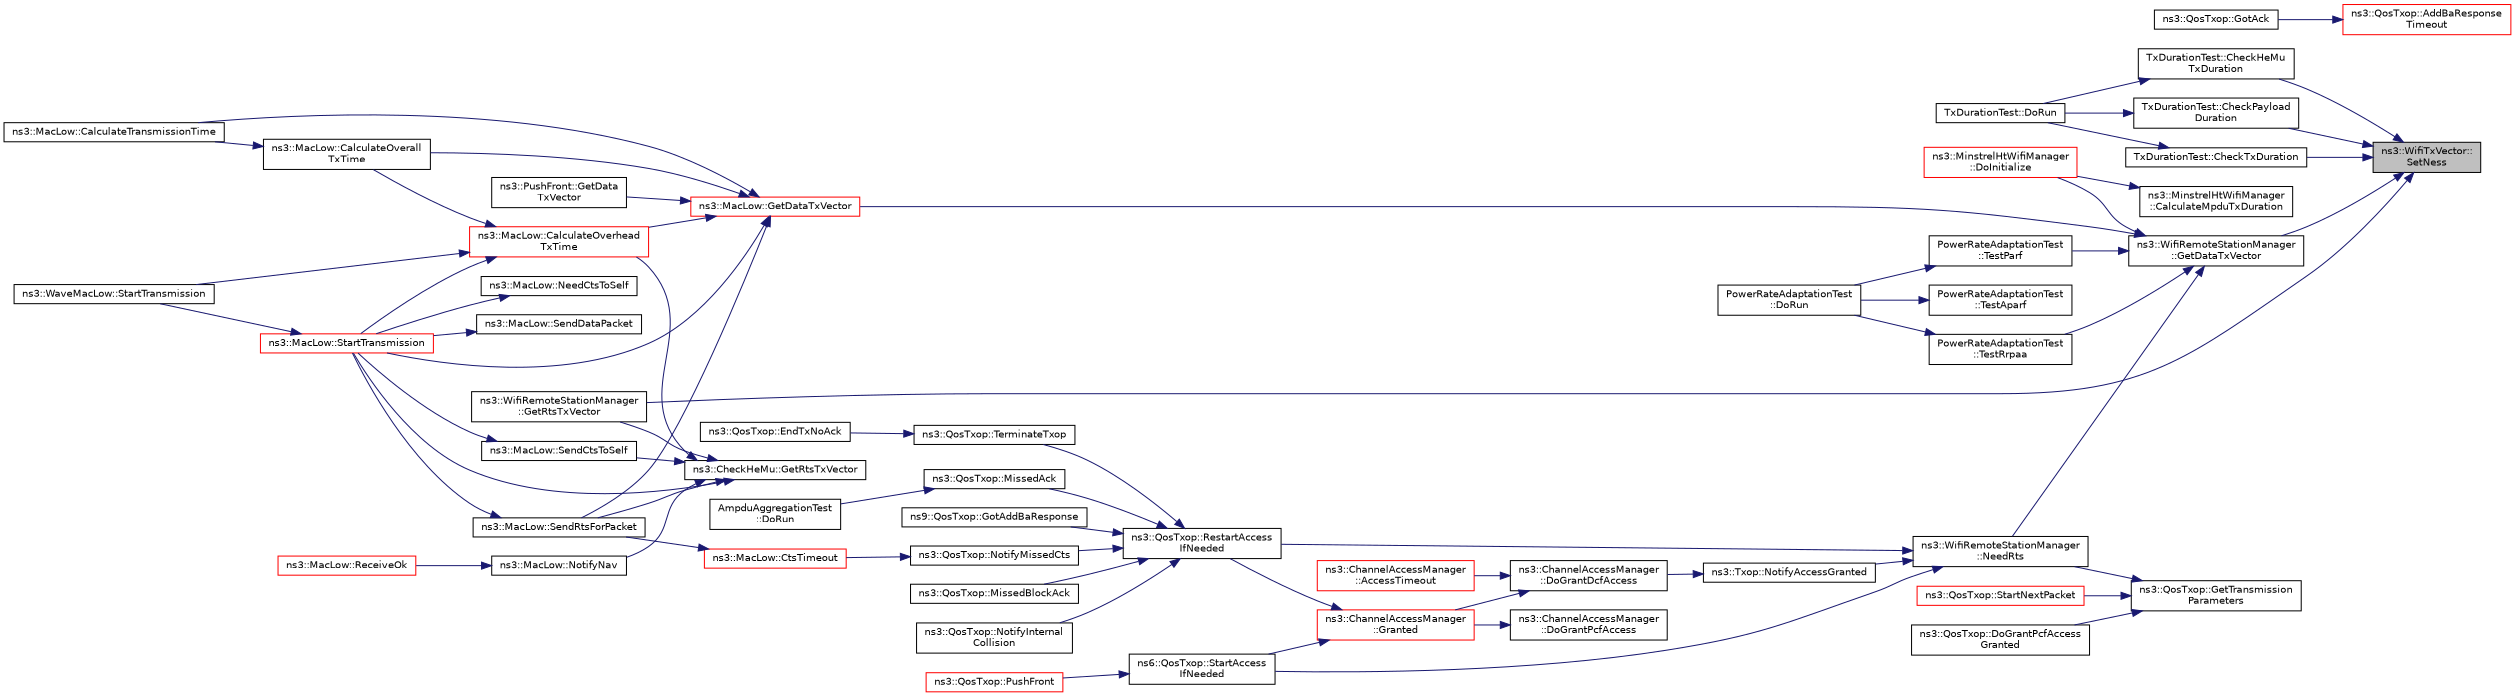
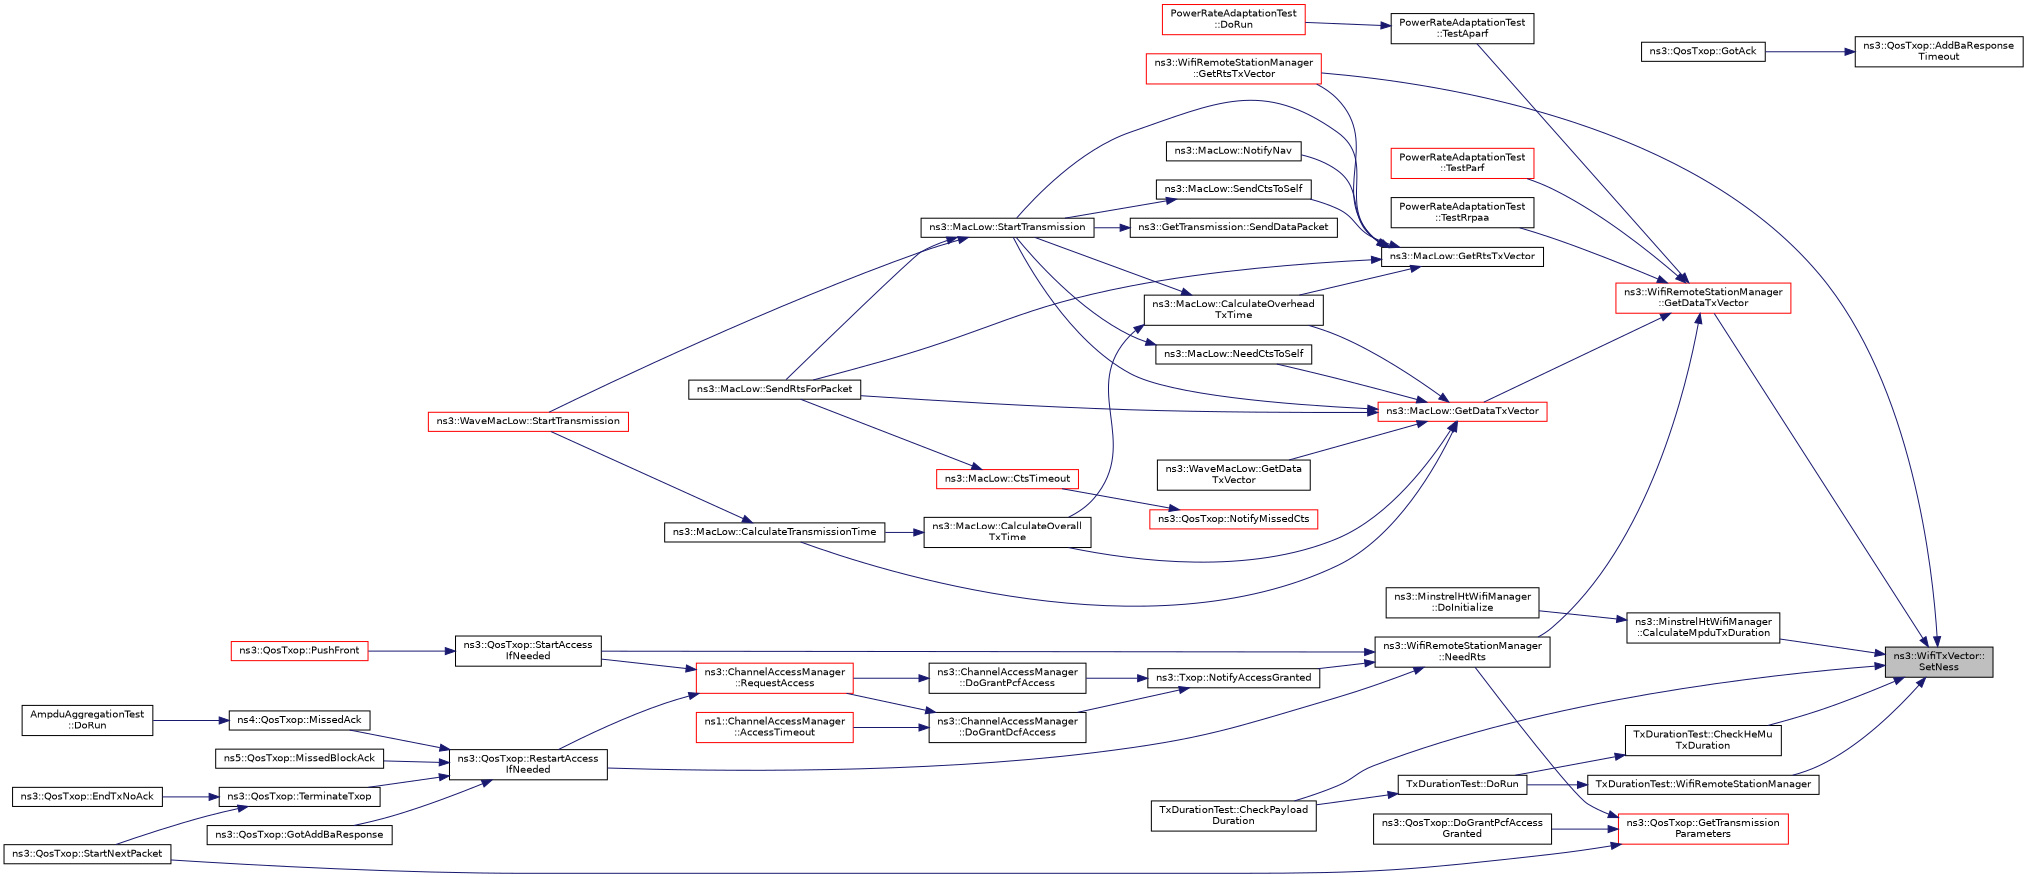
node "ns3::QosTxop::AddBaResponse Timeout": color red -> black
edge "TxDurationTest::DoRun" -> "TxDurationTest::CheckPayload Duration": reversed
node "TxDurationTest::CheckTxDuration": label "TxDurationTest::CheckTxDuration" -> "TxDurationTest::WifiRemoteStationManager"
node "ns3::MinstrelHtWifiManager ::DoInitialize": color red -> black
node "ns3::PushFront::GetData TxVector": label "ns3::PushFront::GetData TxVector" -> "ns3::WaveMacLow::GetData TxVector"
edge "ns3::MinstrelHtWifiManager ::DoInitialize" -> "ns3::WifiRemoteStationManager ::GetDataTxVector": now "PowerRateAdaptationTest ::TestAparf" -> "ns3::WifiRemoteStationManager ::GetDataTxVector"
node "ns3::MacLow::CalculateOverhead TxTime": color red -> black
node "PowerRateAdaptationTest ::TestParf": color black -> red
node "ns3::WifiRemoteStationManager ::GetDataTxVector": color black -> red
edge "ns3::WaveMacLow::StartTransmission" -> "ns3::MacLow::CalculateOverhead TxTime": now "ns3::WaveMacLow::StartTransmission" -> "ns3::MacLow::CalculateTransmissionTime"
edge "PowerRateAdaptationTest ::DoRun" -> "PowerRateAdaptationTest ::TestParf": removed
node "ns3::WaveMacLow::StartTransmission": color black -> red
node "PowerRateAdaptationTest ::DoRun": color black -> red
node "ns3::MacLow::SendDataPacket": label "ns3::MacLow::SendDataPacket" -> "ns3::GetTransmission::SendDataPacket"
edge "PowerRateAdaptationTest ::DoRun" -> "PowerRateAdaptationTest ::TestRrpaa": removed
node "ns3::MacLow::StartTransmission": color red -> black
edge "ns3::MacLow::NeedCtsToSelf" -> "ns3::MacLow::GetDataTxVector": added
node "ns3::WifiRemoteStationManager ::GetRtsTxVector": color black -> red
edge "ns3::MacLow::StartTransmission" -> "ns3::MacLow::SendRtsForPacket": reversed
node "ns3::CheckHeMu::GetRtsTxVector": label "ns3::CheckHeMu::GetRtsTxVector" -> "ns3::MacLow::GetRtsTxVector"
node "ns3::QosTxop::MissedAck": label "ns3::QosTxop::MissedAck" -> "ns4::QosTxop::MissedAck"
node "ns9::QosTxop::GotAddBaResponse": label "ns9::QosTxop::GotAddBaResponse" -> "ns3::QosTxop::GotAddBaResponse"
edge "ns3::QosTxop::NotifyMissedCts" -> "ns3::QosTxop::RestartAccess IfNeeded": removed
node "ns3::QosTxop::NotifyMissedCts": color black -> red
node "ns3::MacLow::ReceiveOk": removed
node "ns3::ChannelAccessManager ::AccessTimeout": label "ns3::ChannelAccessManager ::AccessTimeout" -> "ns1::ChannelAccessManager ::AccessTimeout"
node "ns3::QosTxop::MissedBlockAck": label "ns3::QosTxop::MissedBlockAck" -> "ns5::QosTxop::MissedBlockAck"
node "ns3::QosTxop::StartNextPacket": color red -> black
node "ns3::QosTxop::GetTransmission Parameters": color black -> red
node "ns3::ChannelAccessManager ::Granted": label "ns3::ChannelAccessManager ::Granted" -> "ns3::ChannelAccessManager ::RequestAccess"
node "ns3::QosTxop::NotifyInternal Collision": removed
edge "ns3::MinstrelHtWifiManager ::CalculateMpduTxDuration" -> "ns3::WifiTxVector:: SetNess": added
node "ns6::QosTxop::StartAccess IfNeeded": label "ns6::QosTxop::StartAccess IfNeeded" -> "ns3::QosTxop::StartAccess IfNeeded"
edge "ns3::ChannelAccessManager ::DoGrantPcfAccess" -> "ns3::Txop::NotifyAccessGranted": added
edge "ns3::QosTxop::StartNextPacket" -> "ns3::QosTxop::TerminateTxop": added
